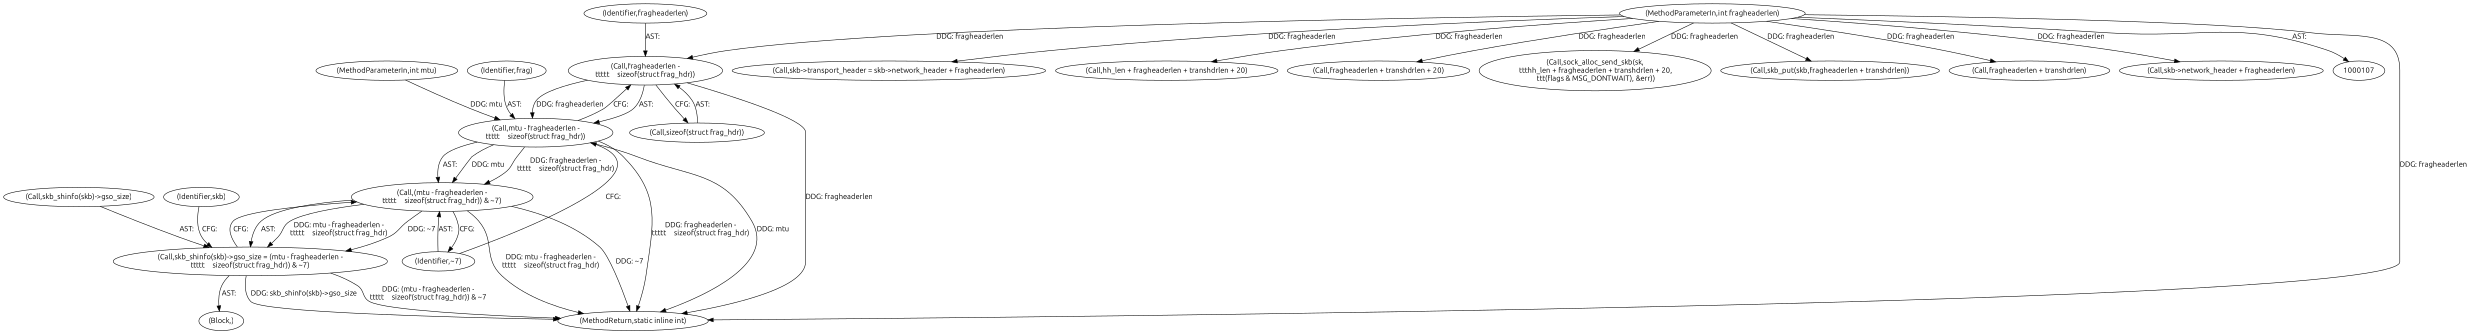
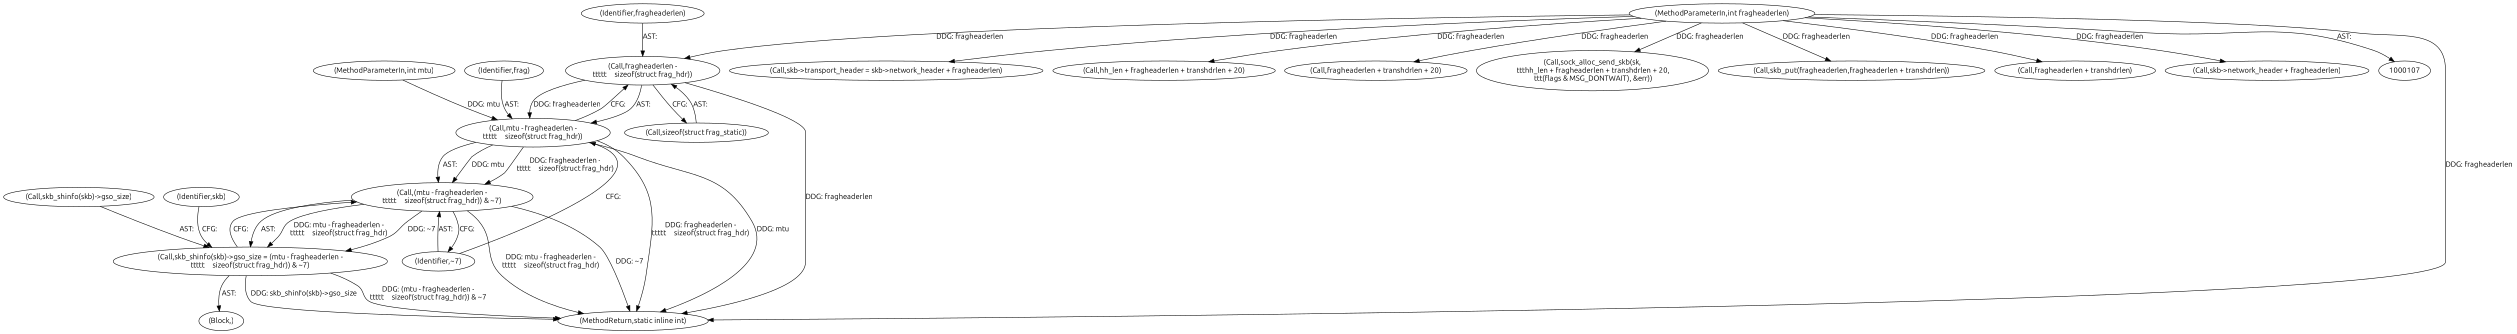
node "(Call,skb_put(skb,fragheaderlen + transhdrlen))": label "(Call,skb_put(skb,fragheaderlen + transhdrlen))" -> "(Call,skb_put(fragheaderlen,fragheaderlen + transhdrlen))"
node "(Call,sizeof(struct frag_hdr))": label "(Call,sizeof(struct frag_hdr))" -> "(Call,sizeof(struct frag_static))"
